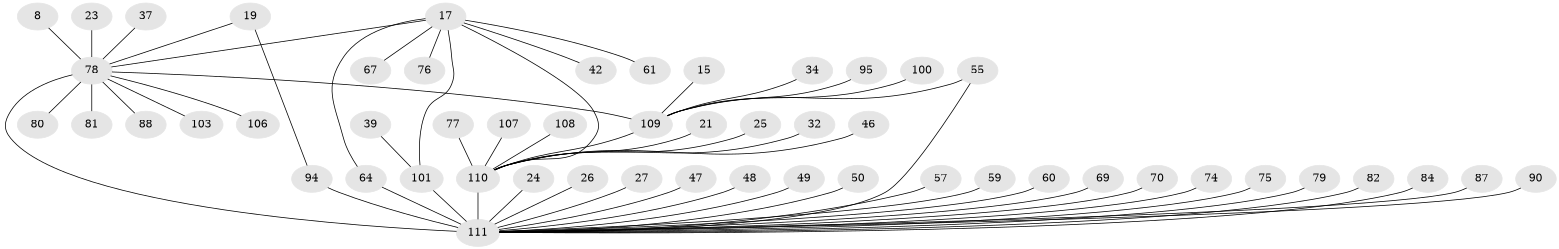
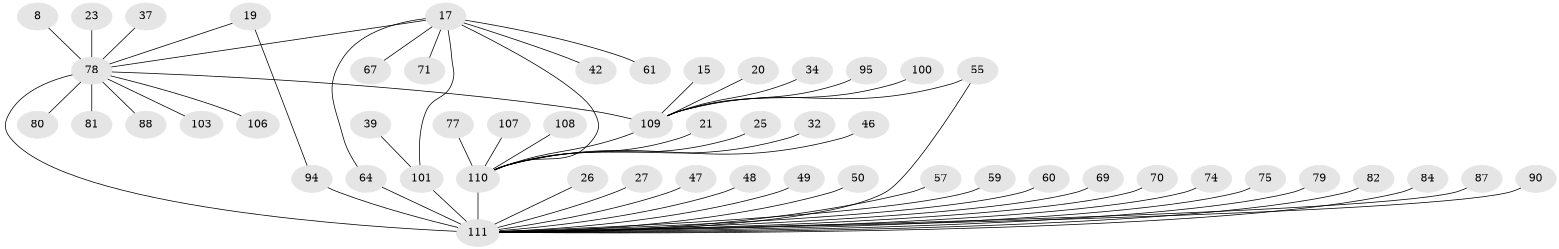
node "76": label "76" -> "71"
node "20": added
node "24": removed
